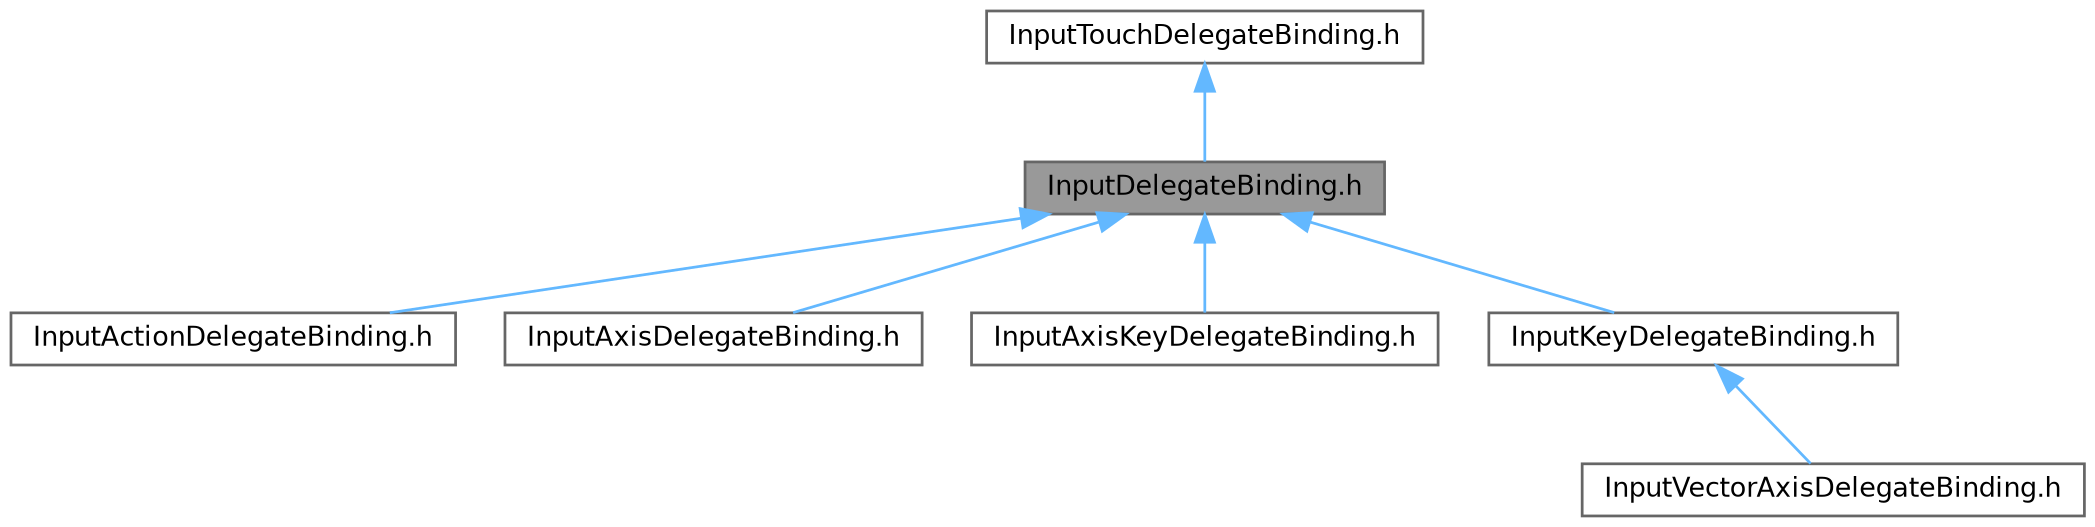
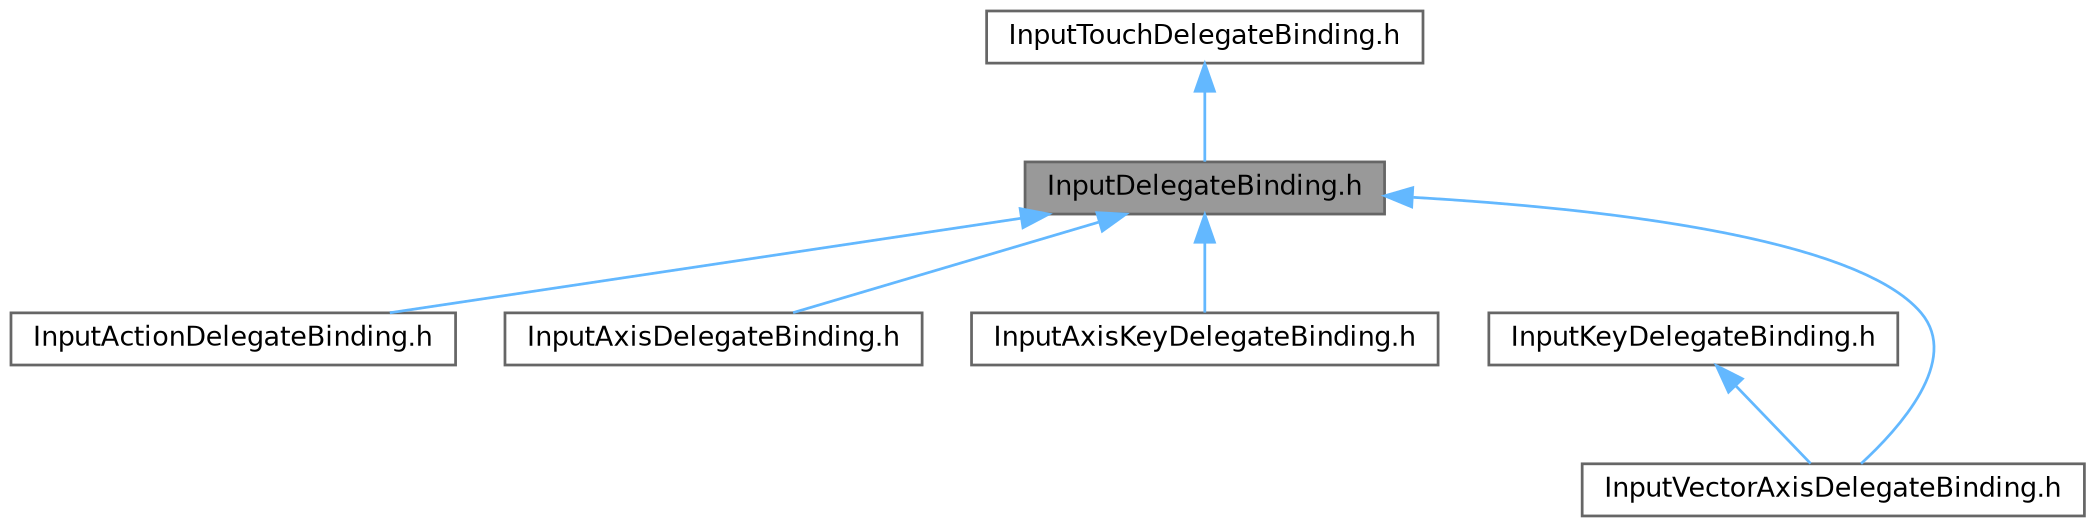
edge "InputKeyDelegateBinding.h" -> "InputDelegateBinding.h": now "InputVectorAxisDelegateBinding.h" -> "InputDelegateBinding.h"
